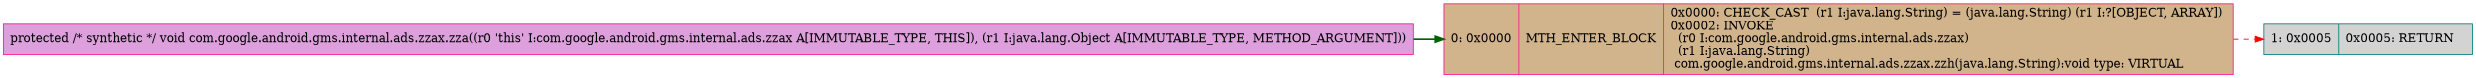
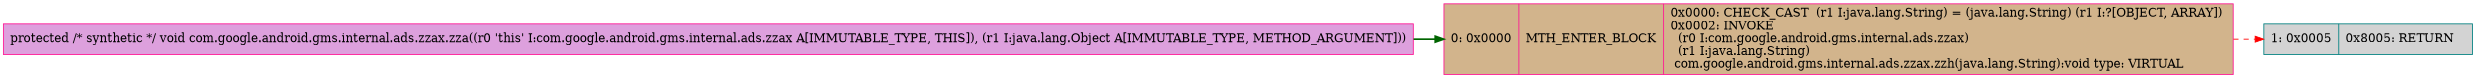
node "1: 0x0005": text "0x0005: RETURN" -> "0x8005: RETURN"
